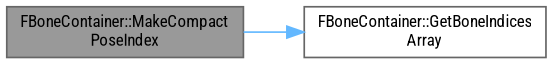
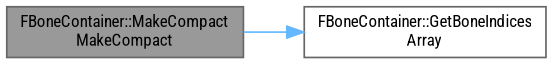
node "FBoneContainer::MakeCompact PoseIndex": label "FBoneContainer::MakeCompact PoseIndex" -> "FBoneContainer::MakeCompact MakeCompact"
